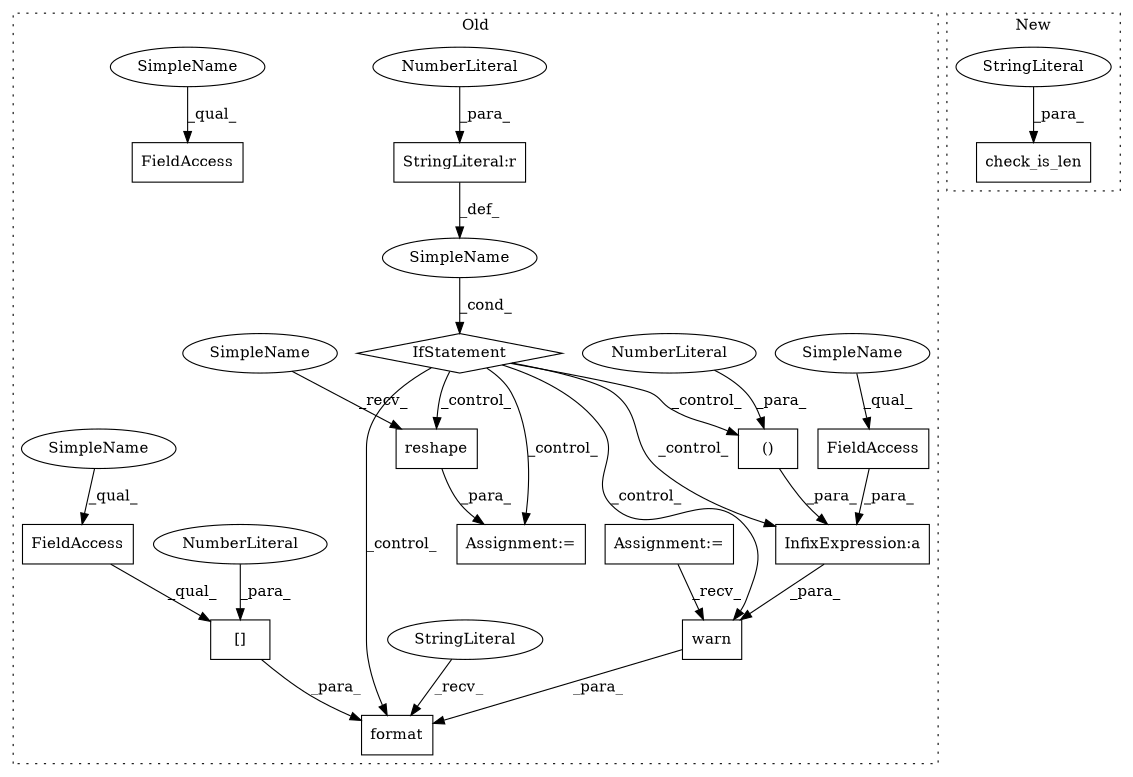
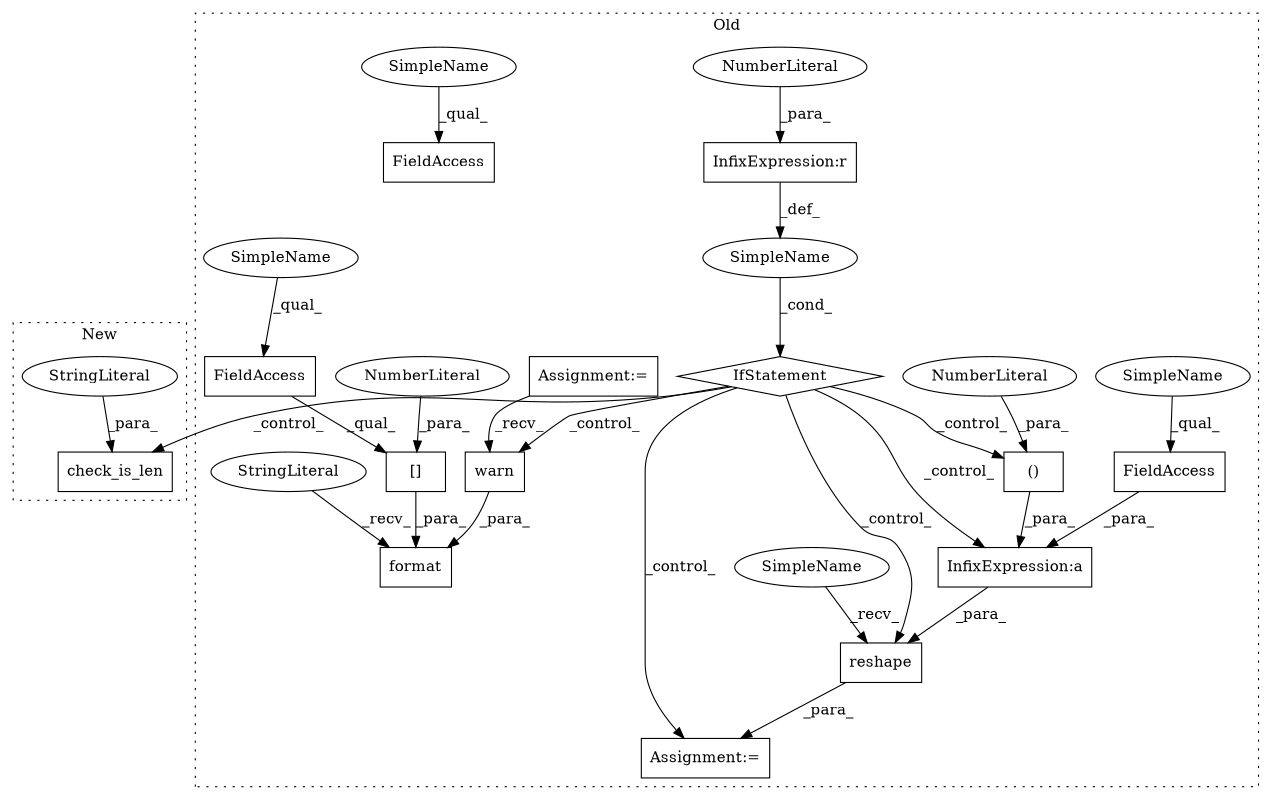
node "StringLiteral:r": label "StringLiteral:r" -> "InfixExpression:r"
edge "IfStatement" -> "format": now "IfStatement" -> "check_is_len"
edge "InfixExpression:a" -> "warn": now "InfixExpression:a" -> "reshape"
